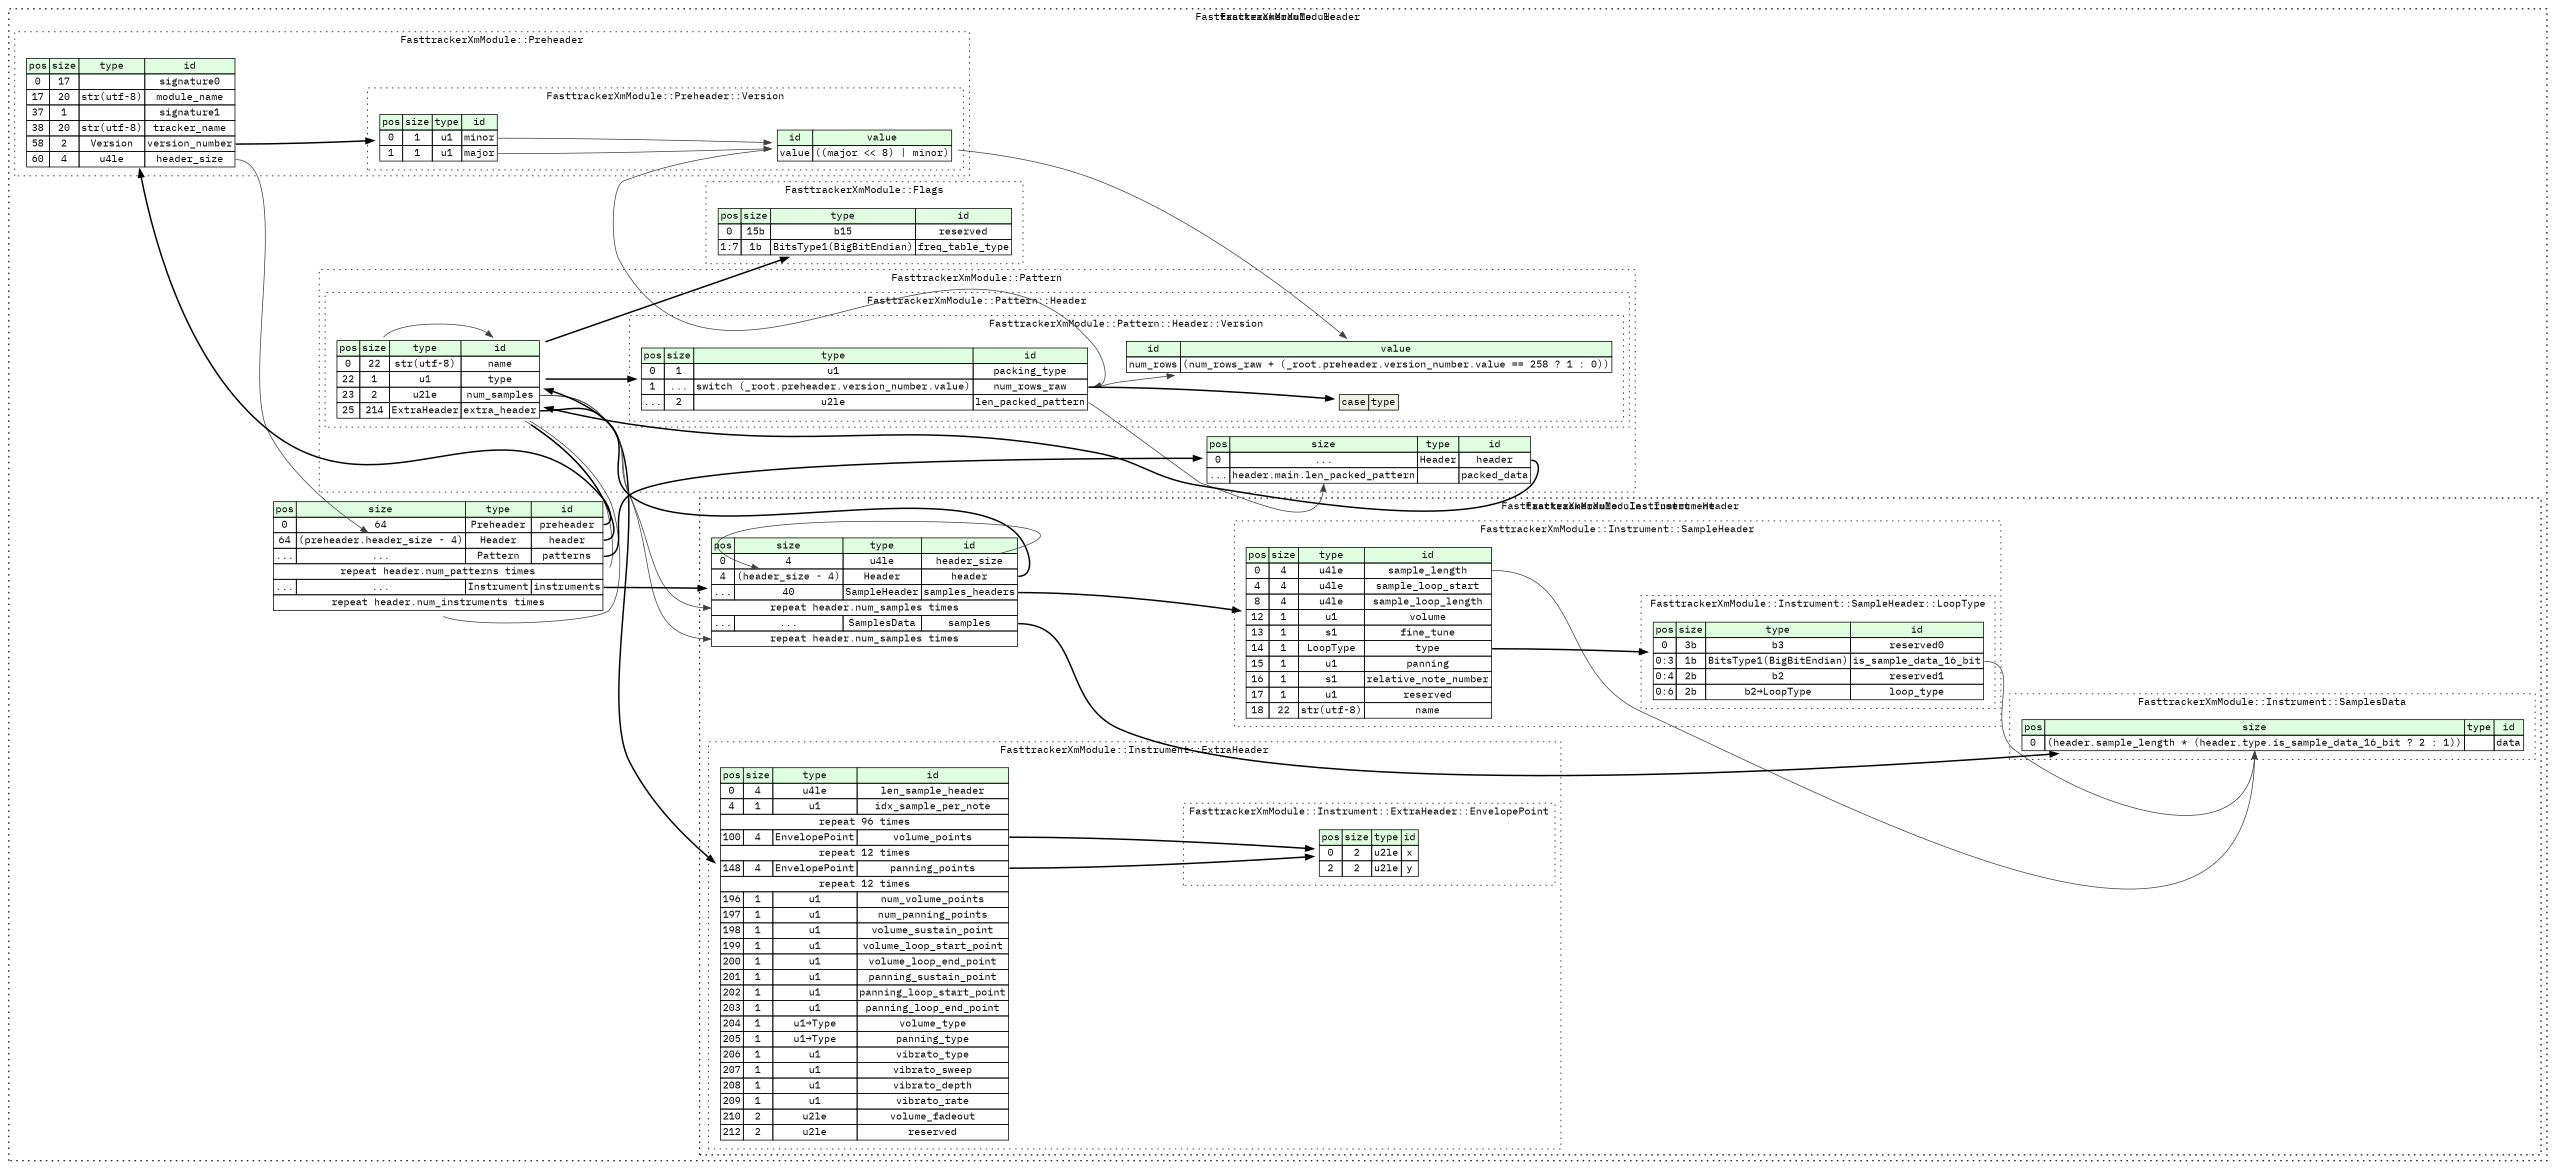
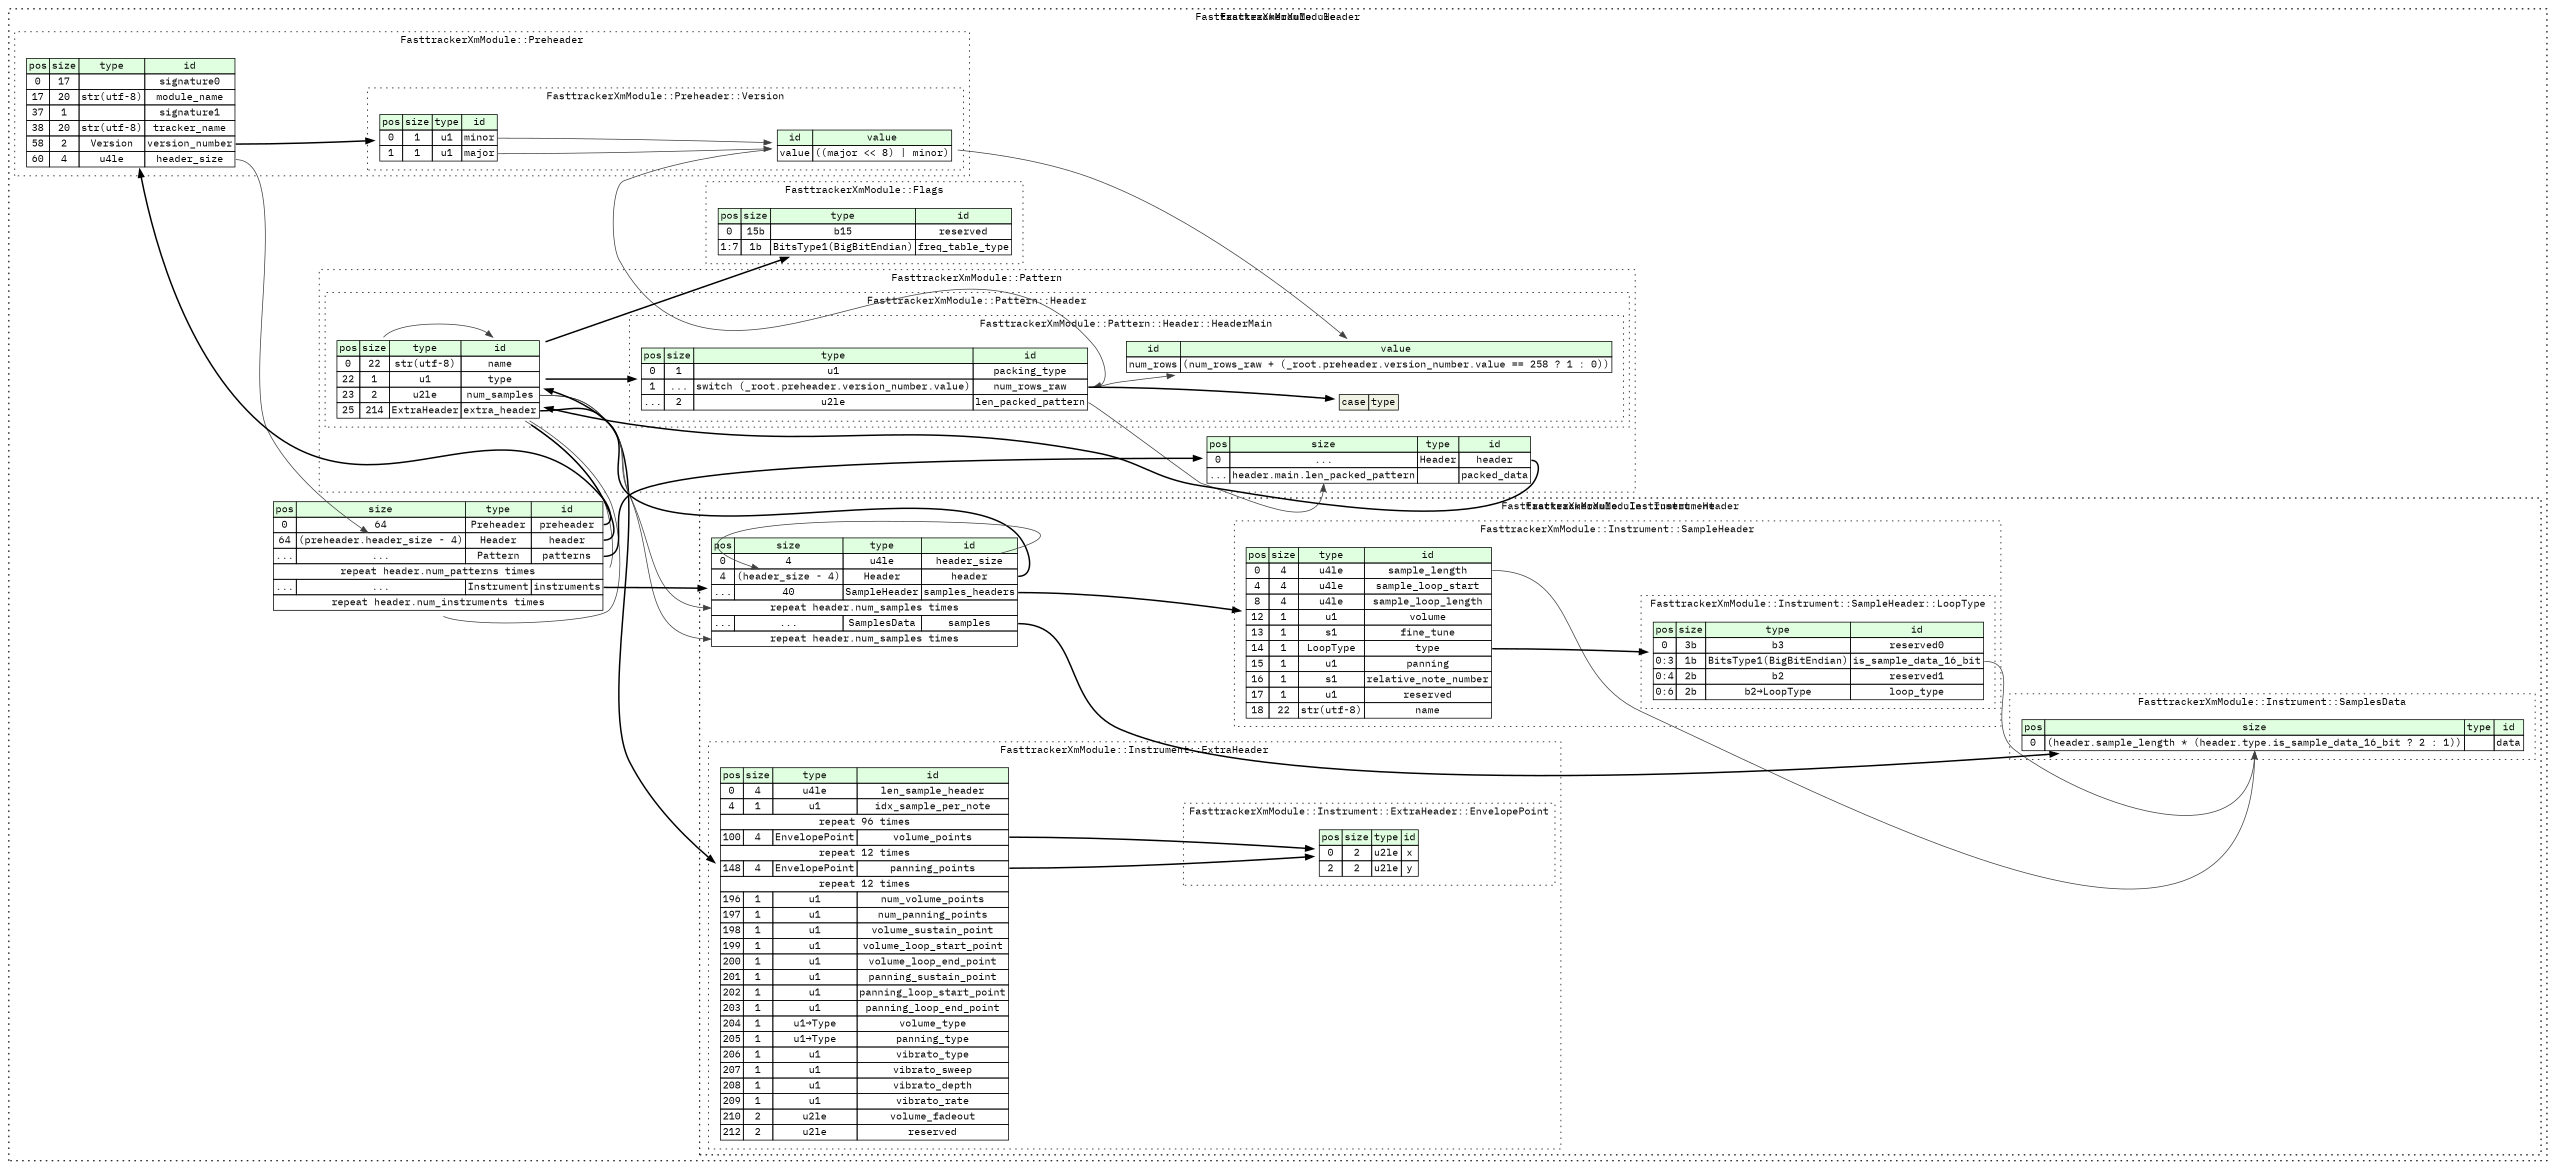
cluster "FasttrackerXmModule::Pattern::Header::Version": label "FasttrackerXmModule::Pattern::Header::Version" -> "FasttrackerXmModule::Pattern::Header::HeaderMain"
